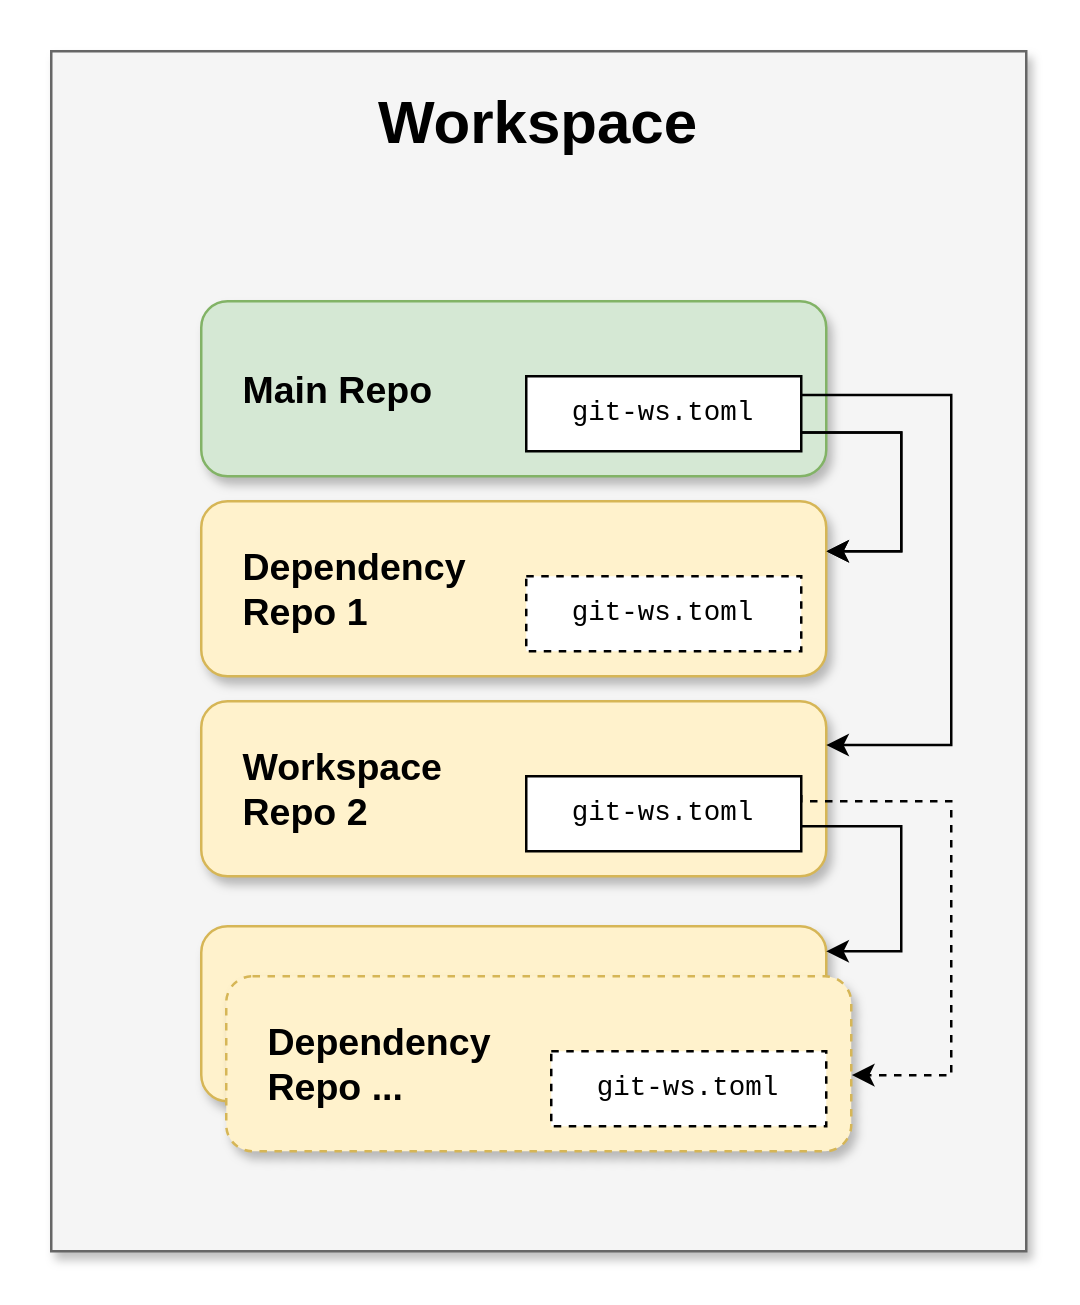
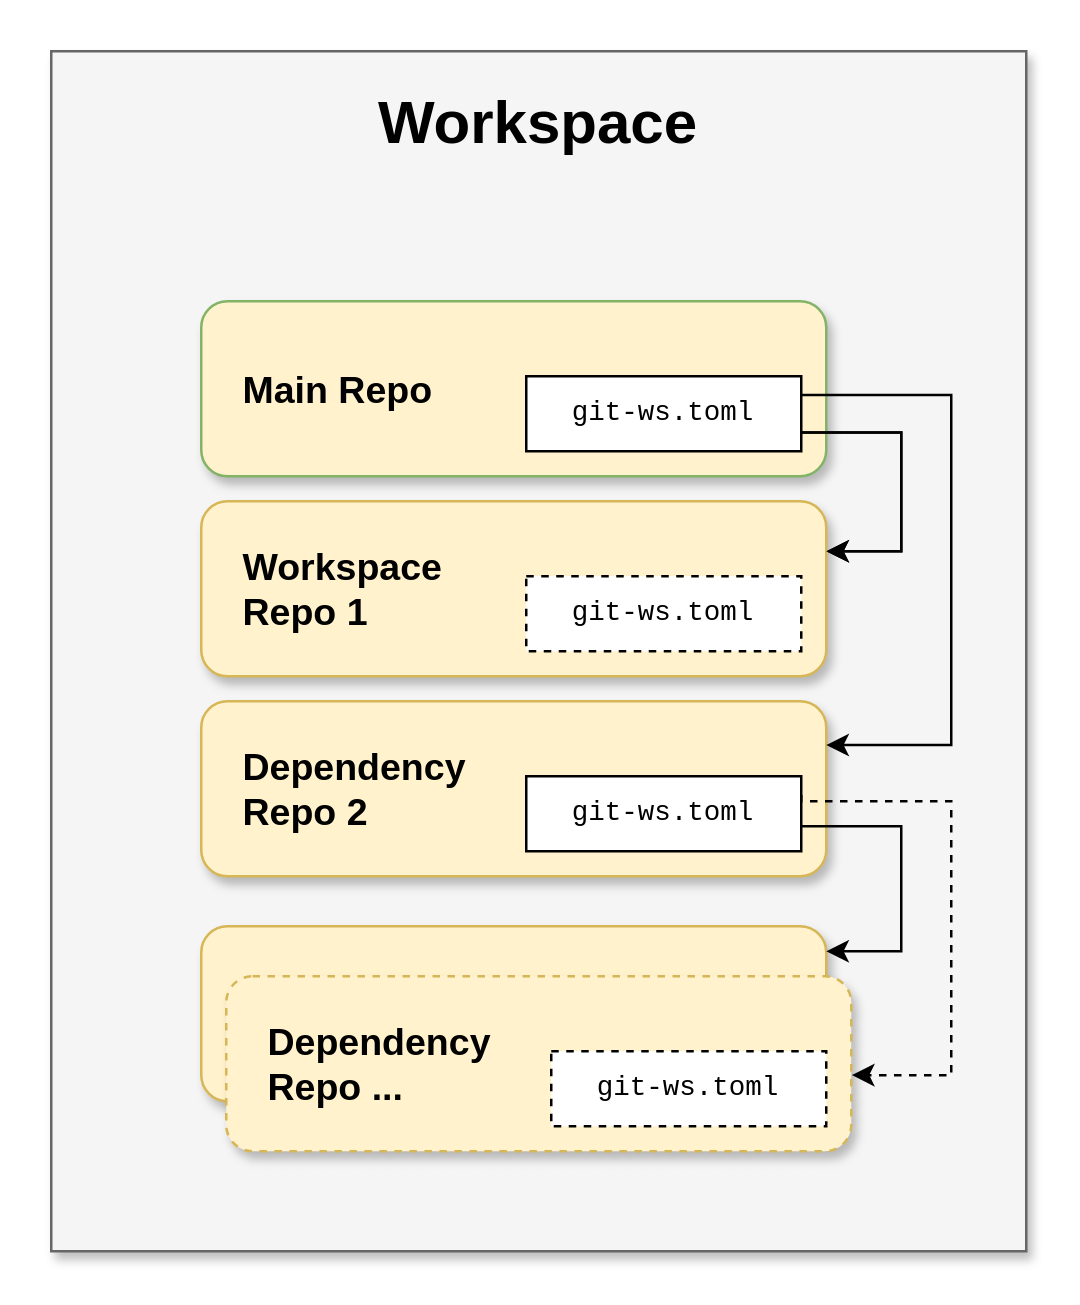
node "Main Repo": fillcolor #d5e8d4 -> #fff2cc
node "Dependency Repo 1": label "Dependency Repo 1" -> "Workspace Repo 1"
node "Workspace Repo 2": label "Workspace Repo 2" -> "Dependency Repo 2"
